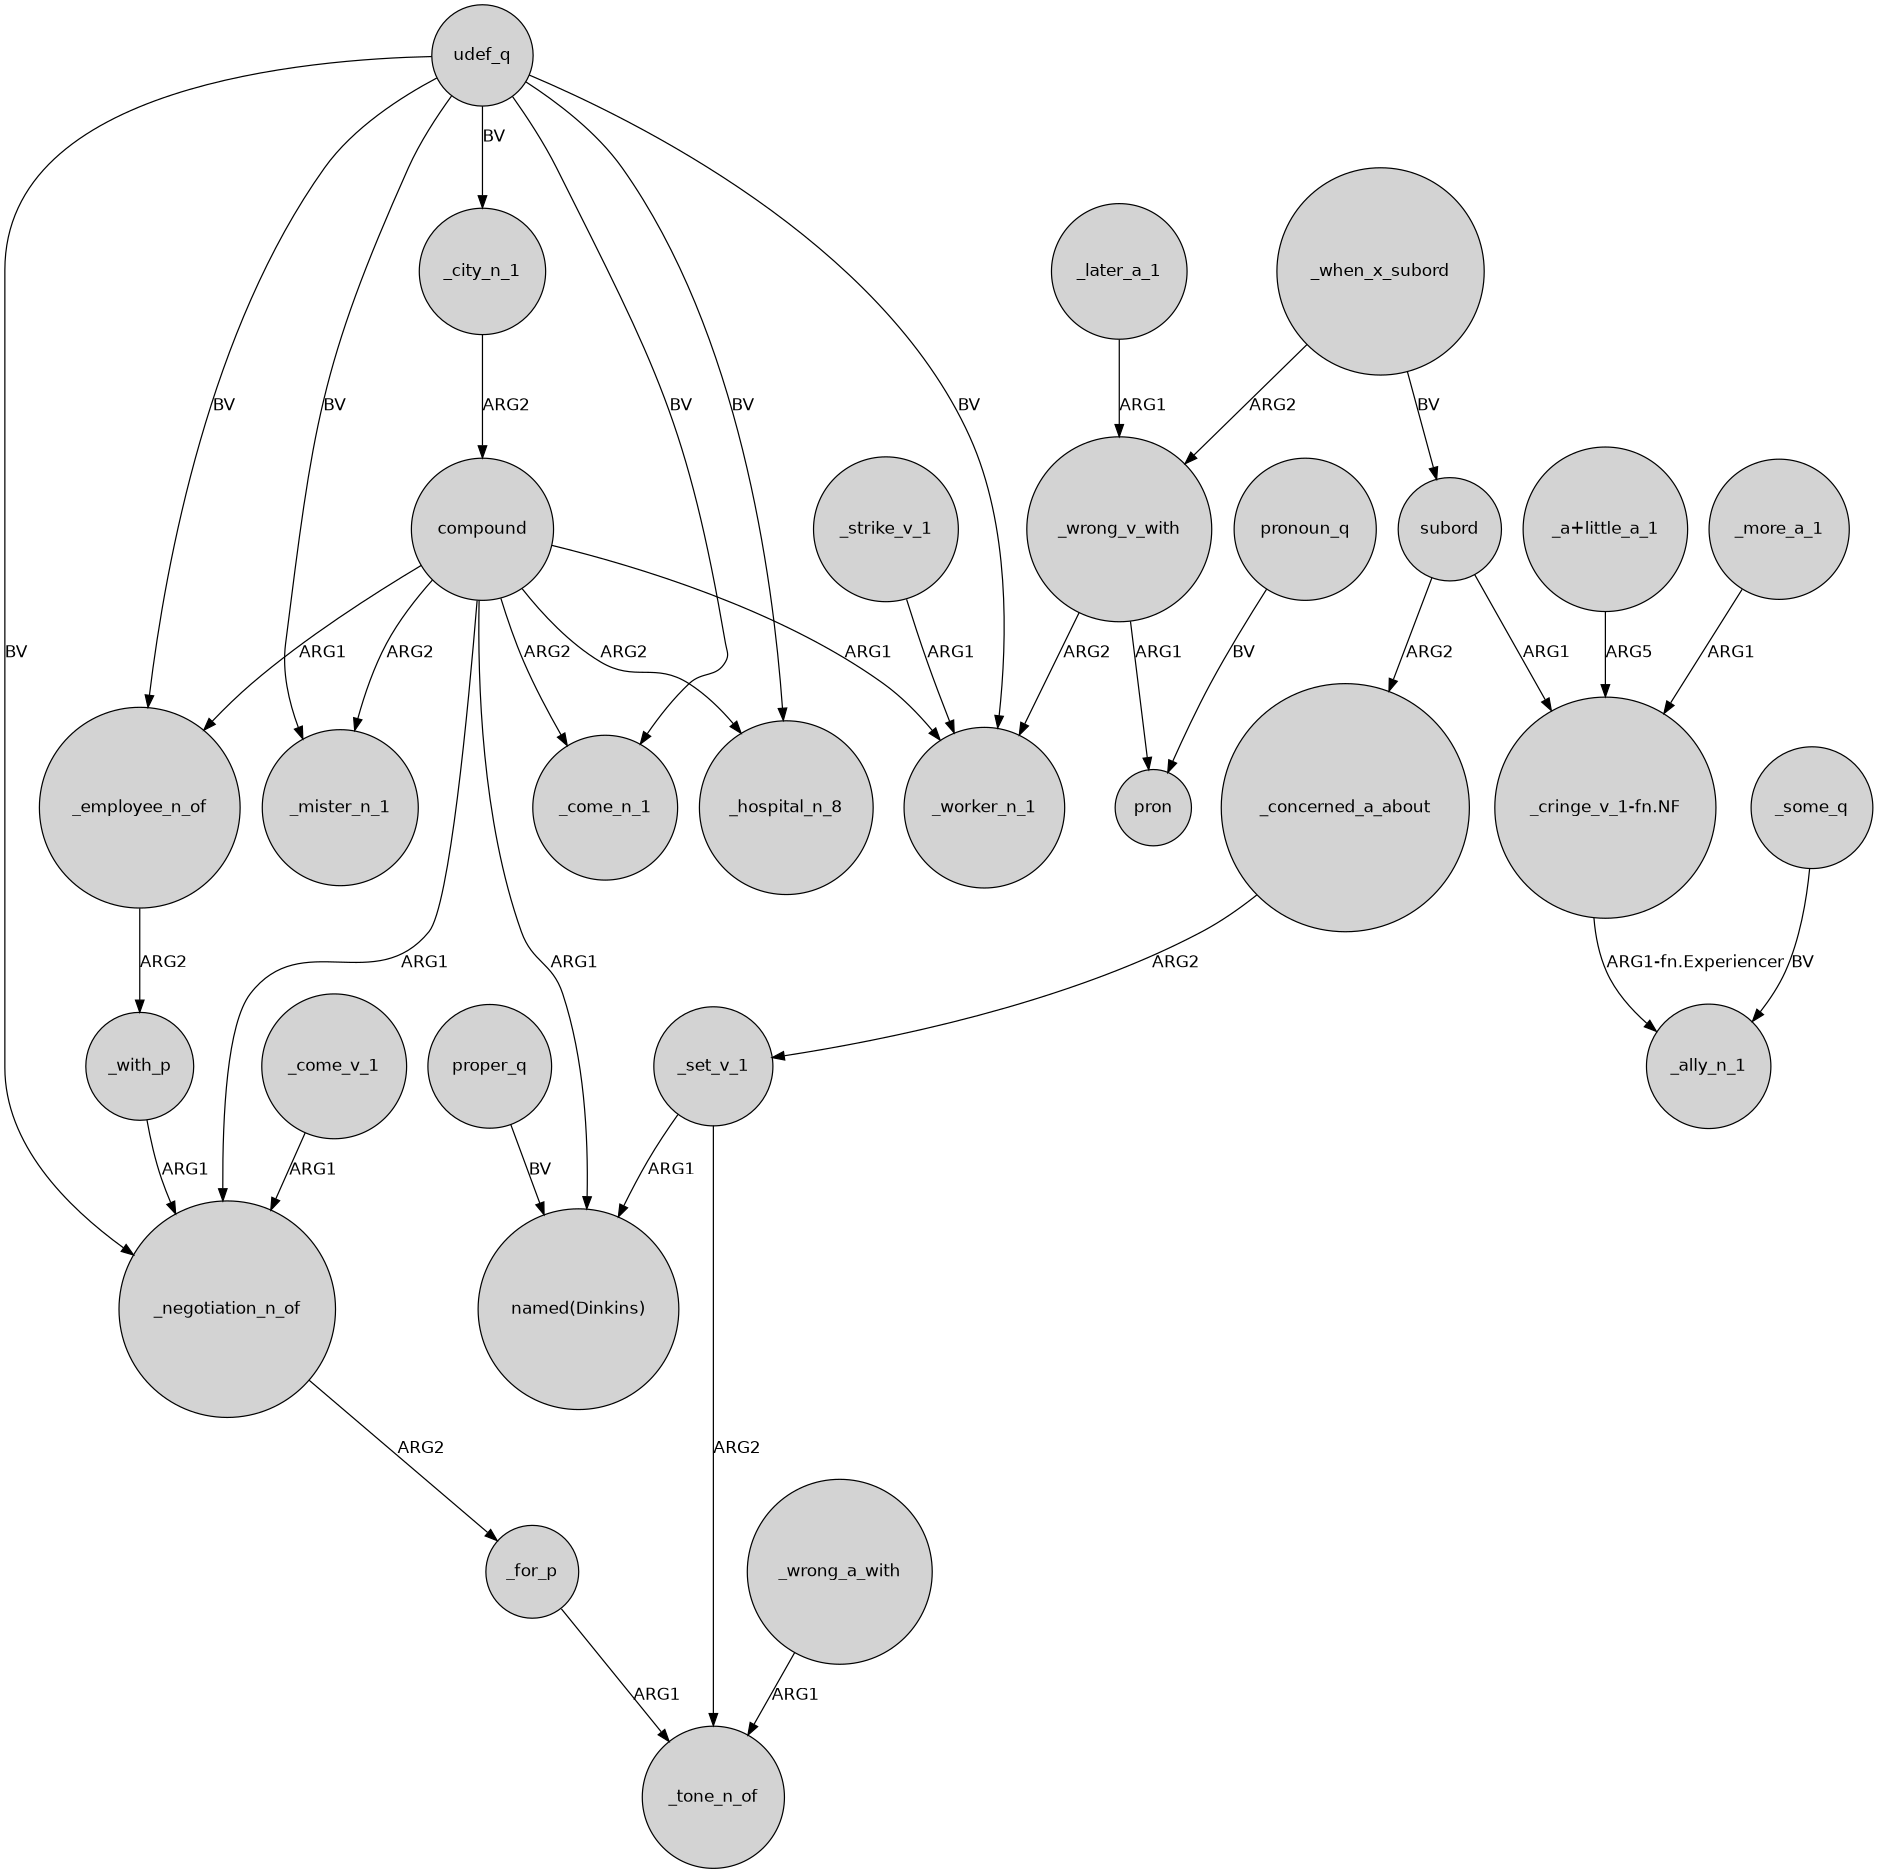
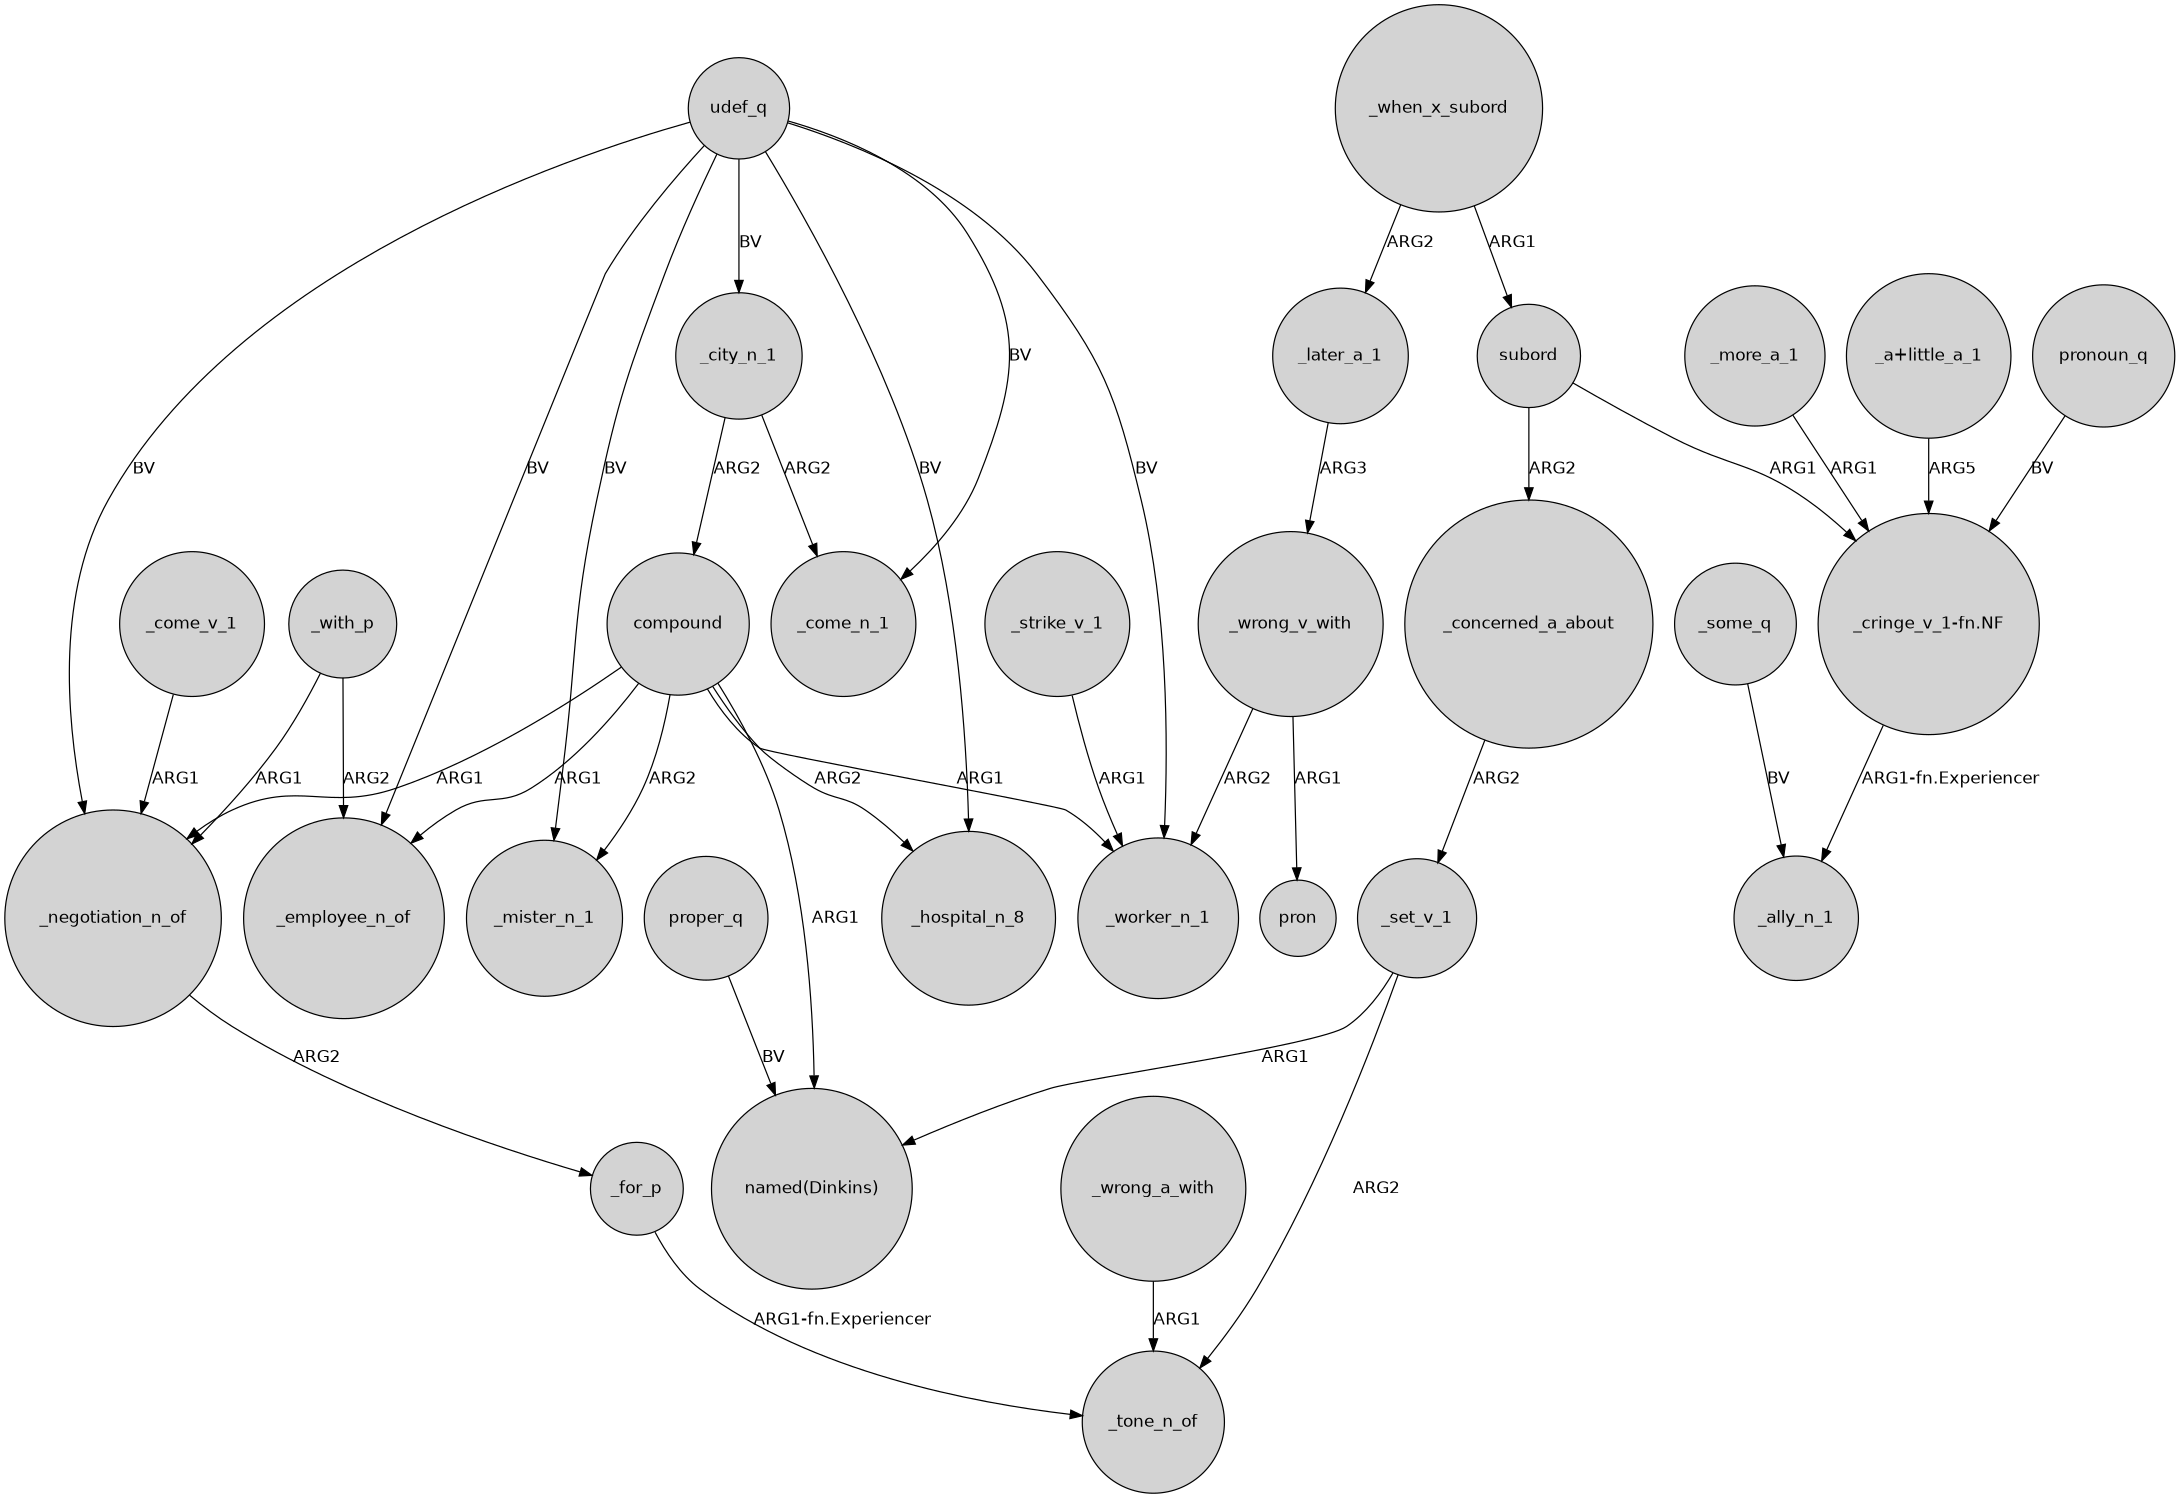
edge "_when_x_subord" -> "_wrong_v_with": now "_when_x_subord" -> "_later_a_1"
edge "_later_a_1" -> "_wrong_v_with": label "ARG1" -> "ARG3"
edge "_when_x_subord" -> "subord": label "BV" -> "ARG1"
edge "compound" -> "_come_n_1": now "_city_n_1" -> "_come_n_1"
edge "pronoun_q" -> "pron": now "pronoun_q" -> "_cringe_v_1-fn.NF"
edge "_employee_n_of" -> "_with_p": reversed
edge "_for_p" -> "_tone_n_of": label "ARG1" -> "ARG1-fn.Experiencer"
